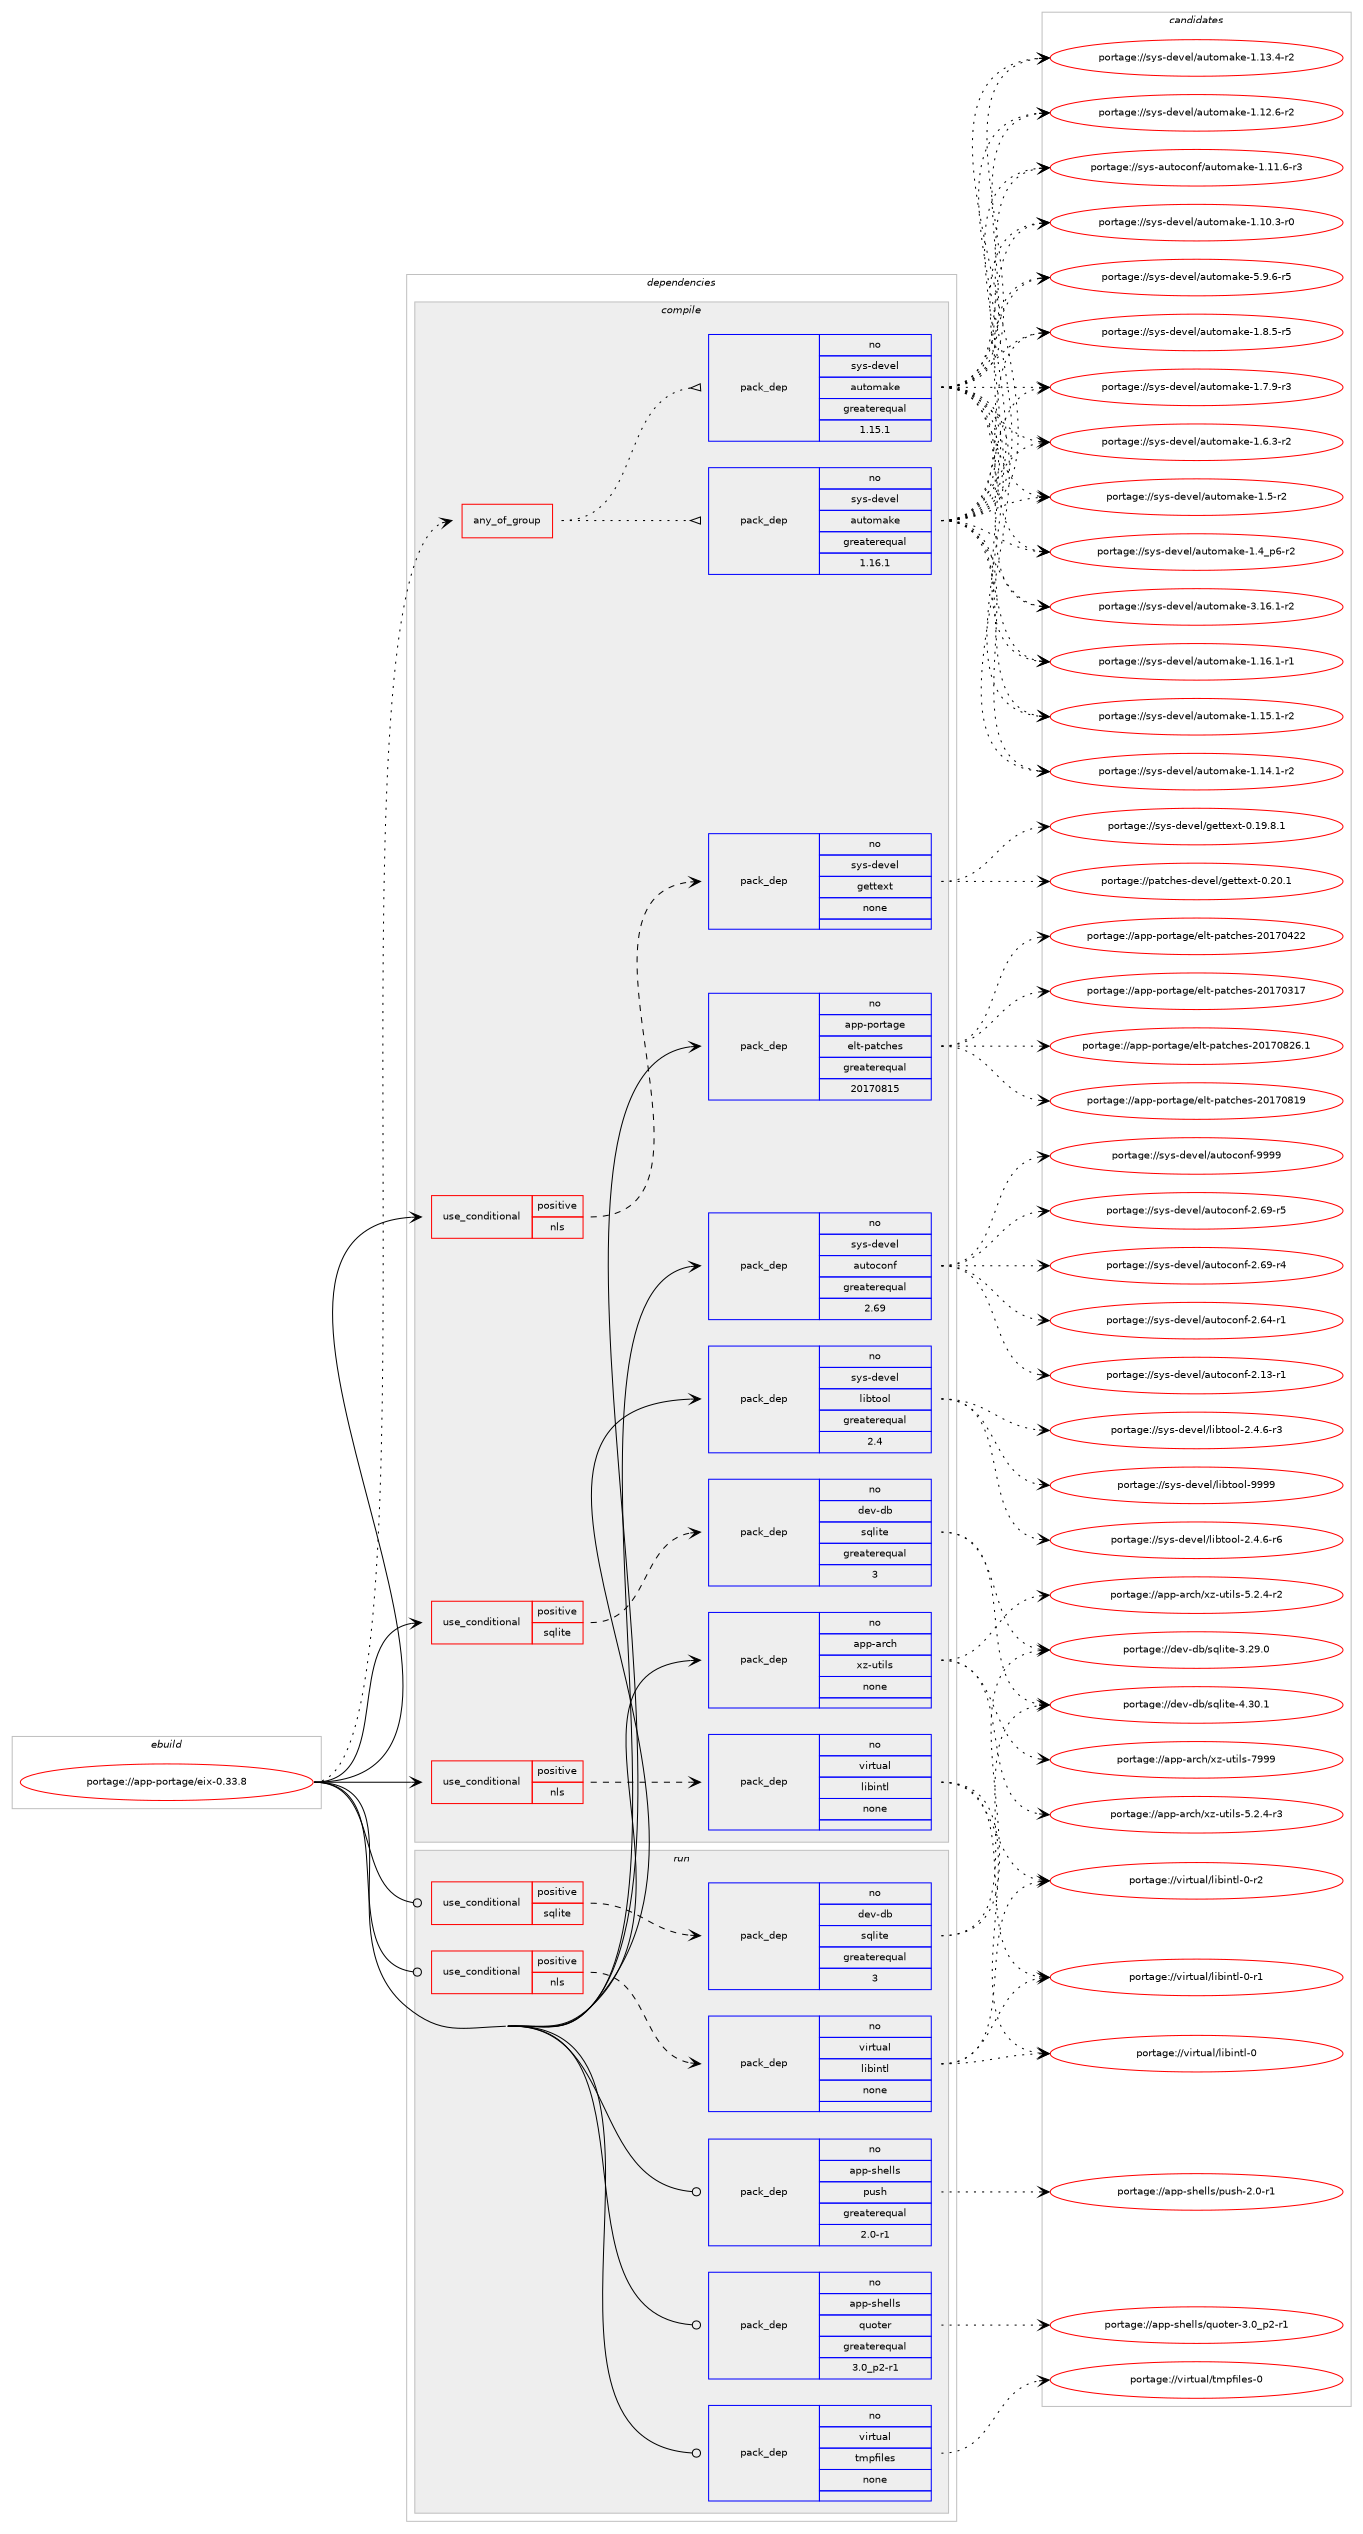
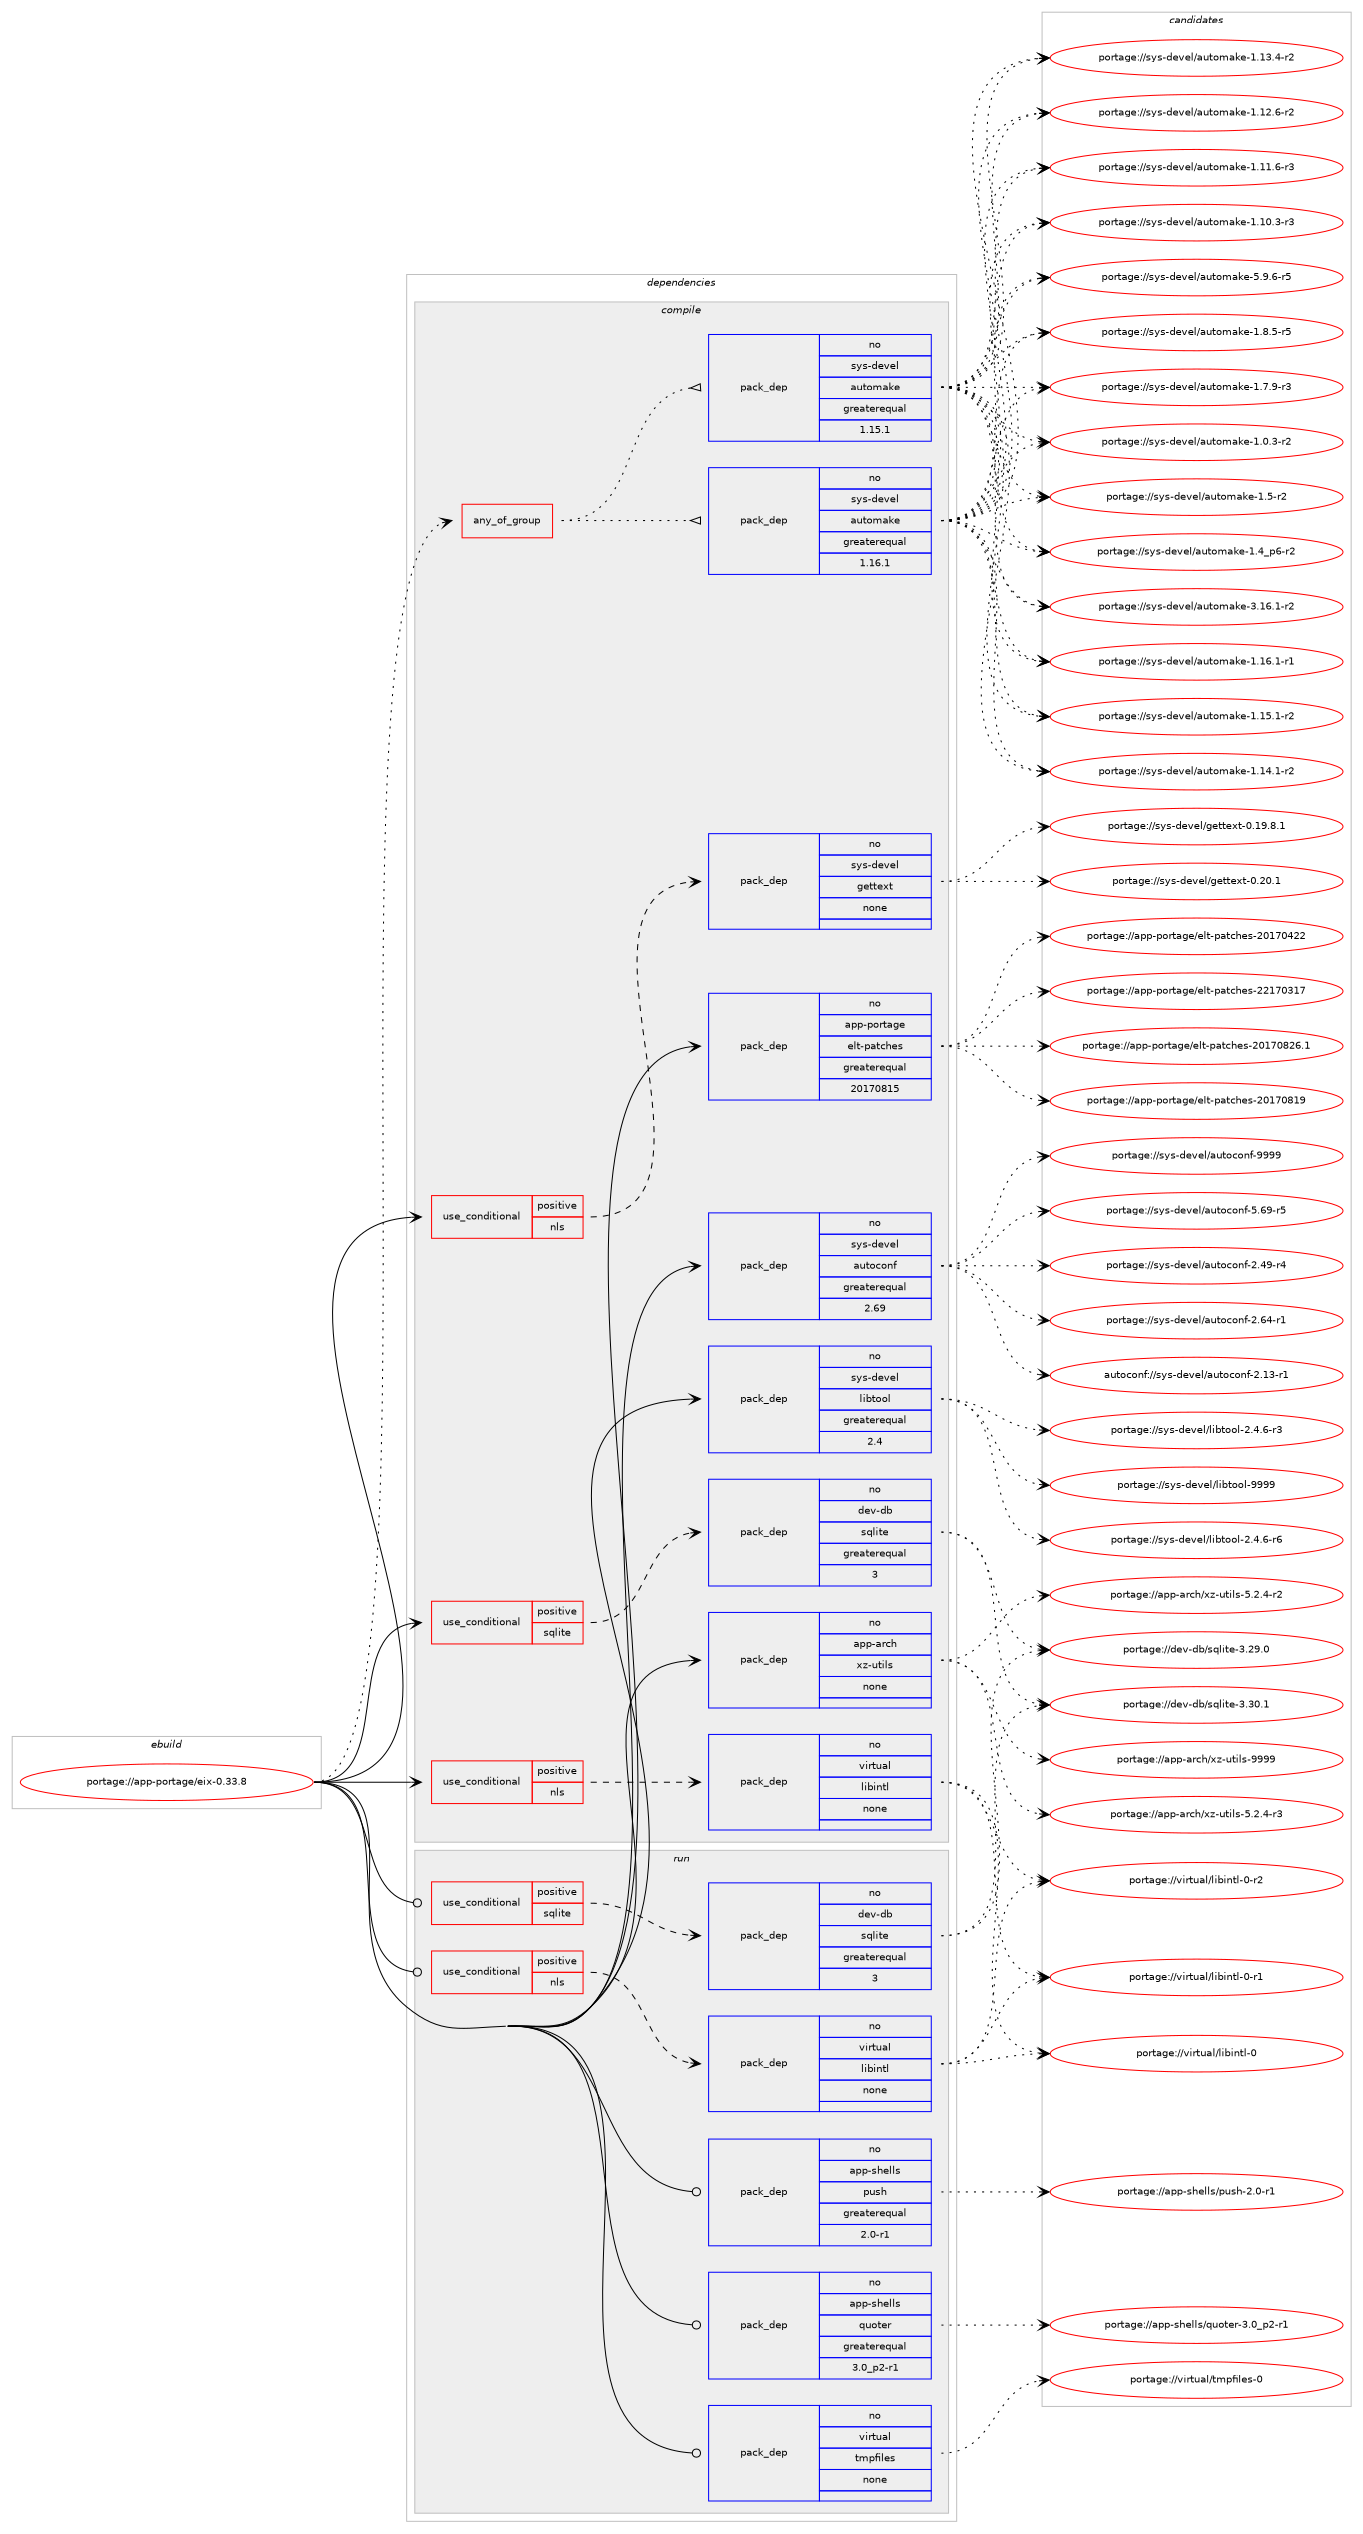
node "portage://sys-autoconf/automake-1.11.6-r3": label "portage://sys-autoconf/automake-1.11.6-r3" -> "portage://sys-devel/automake-1.11.6-r3"
node "portage://sys-devel/automake-1.10.3-r0": label "portage://sys-devel/automake-1.10.3-r0" -> "portage://sys-devel/automake-1.10.3-r3"
node "portage://sys-devel/automake-1.6.3-r2": label "portage://sys-devel/automake-1.6.3-r2" -> "portage://sys-devel/automake-1.0.3-r2"
node "portage://patches-devel/gettext-0.20.1": label "portage://patches-devel/gettext-0.20.1" -> "portage://sys-devel/gettext-0.20.1"
node "portage://app-portage/elt-patches-20170317": label "portage://app-portage/elt-patches-20170317" -> "portage://app-portage/elt-patches-22170317"
node "portage://sys-devel/autoconf-2.69-r5": label "portage://sys-devel/autoconf-2.69-r5" -> "portage://sys-devel/autoconf-5.69-r5"
node "portage://sys-devel/autoconf-2.69-r4": label "portage://sys-devel/autoconf-2.69-r4" -> "portage://sys-devel/autoconf-2.49-r4"
node "portage://sys-devel/autoconf-2.13-r1": label "portage://sys-devel/autoconf-2.13-r1" -> "autoconf://sys-devel/autoconf-2.13-r1"
node "portage://dev-db/sqlite-4.30.1": label "portage://dev-db/sqlite-4.30.1" -> "portage://dev-db/sqlite-3.30.1"
node "portage://app-arch/xz-utils-7999": label "portage://app-arch/xz-utils-7999" -> "portage://app-arch/xz-utils-9999"
